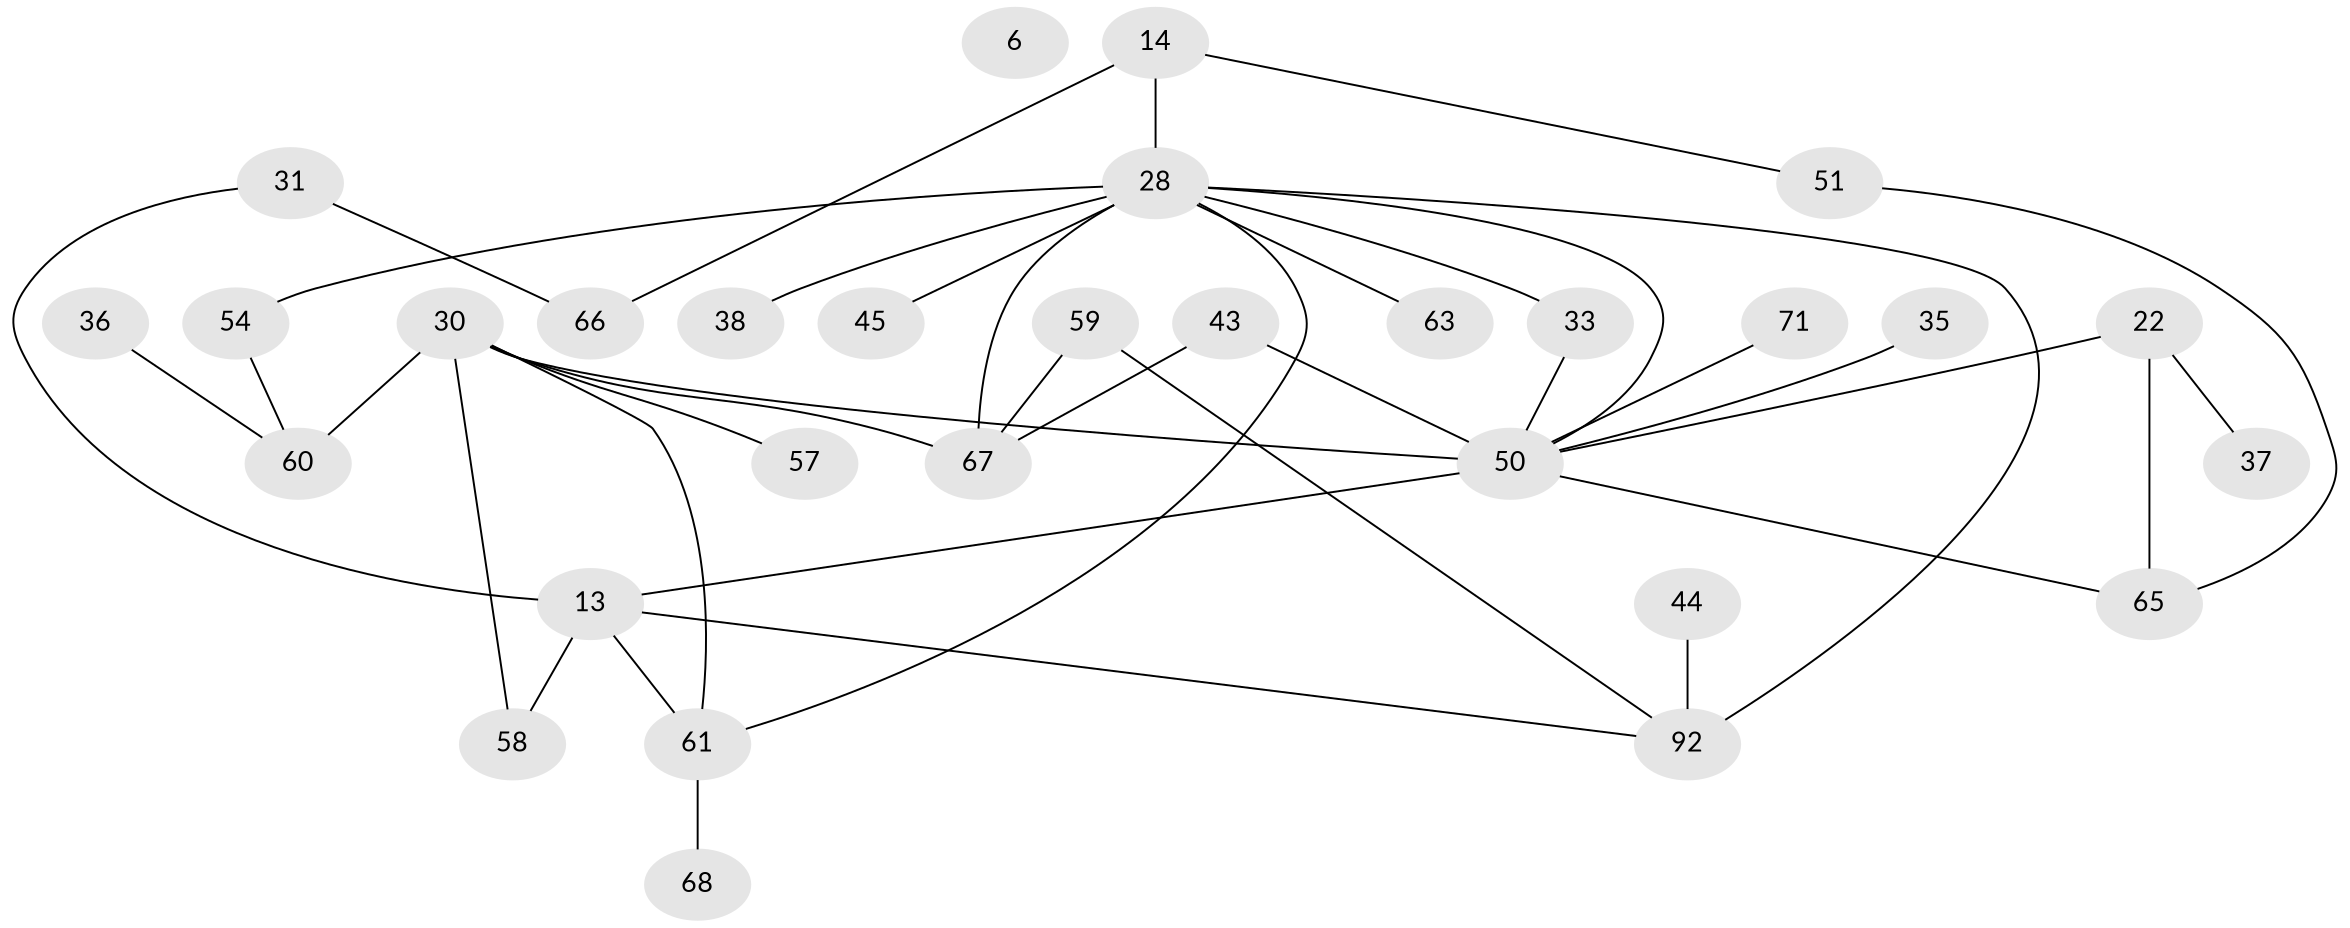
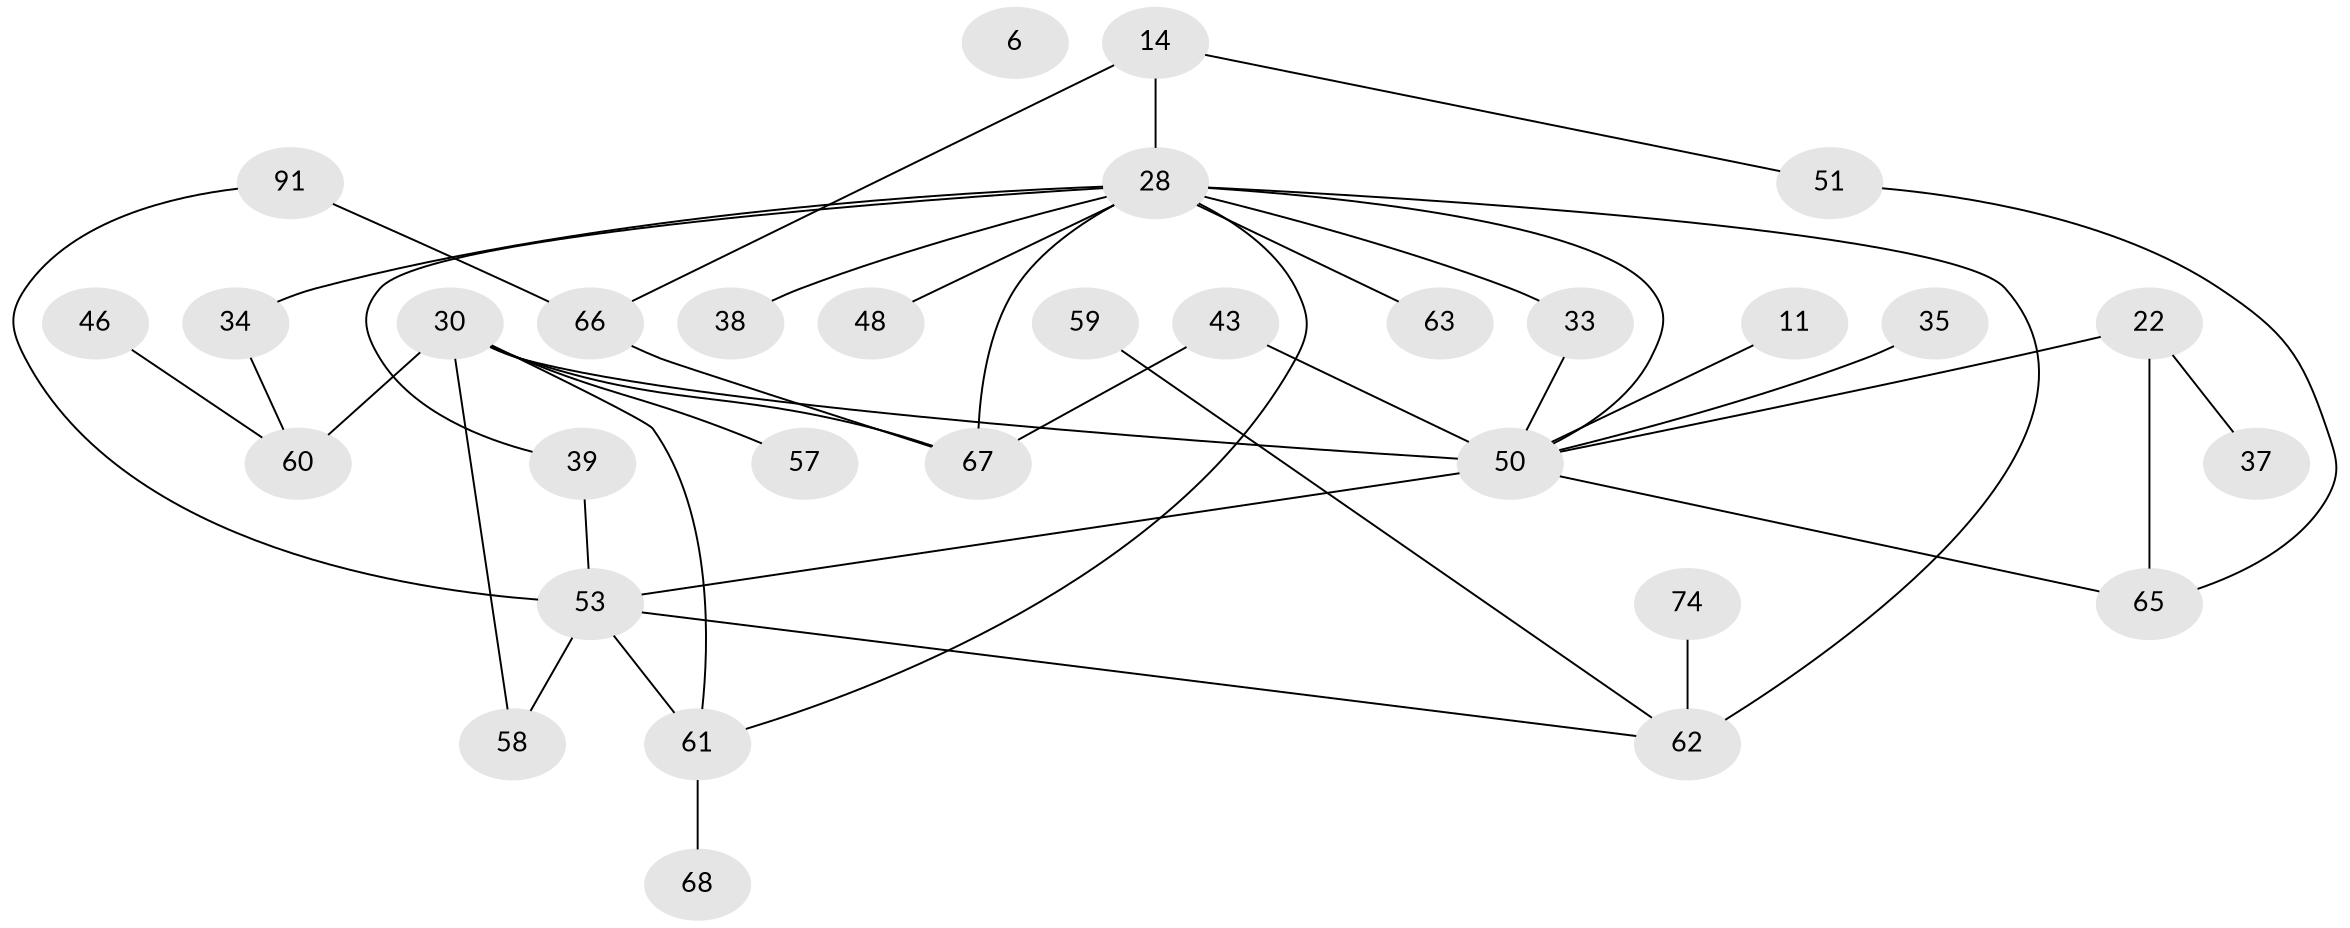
node "31": label "31" -> "91"
node "36": label "36" -> "46"
node "54": label "54" -> "34"
node "45": label "45" -> "48"
node "71": label "71" -> "11"
edge "59" -- "67": now "66" -- "67"
node "39": added
node "13": label "13" -> "53"
node "44": label "44" -> "74"
node "92": label "92" -> "62"
